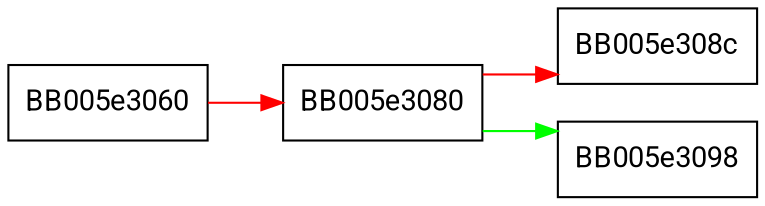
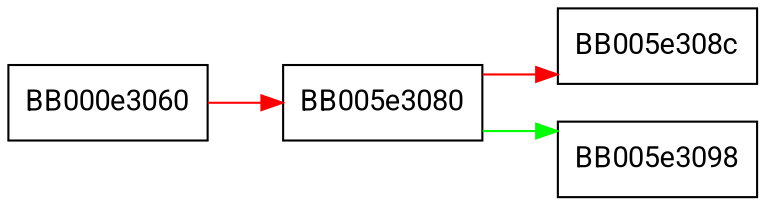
node "BB005e3060": label "BB005e3060" -> "BB000e3060"
